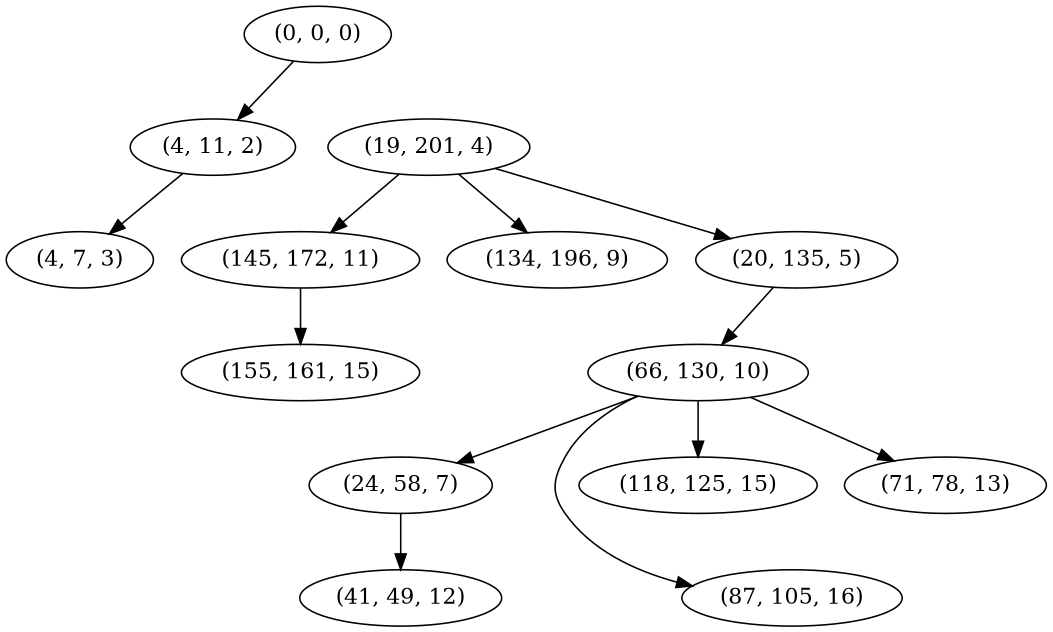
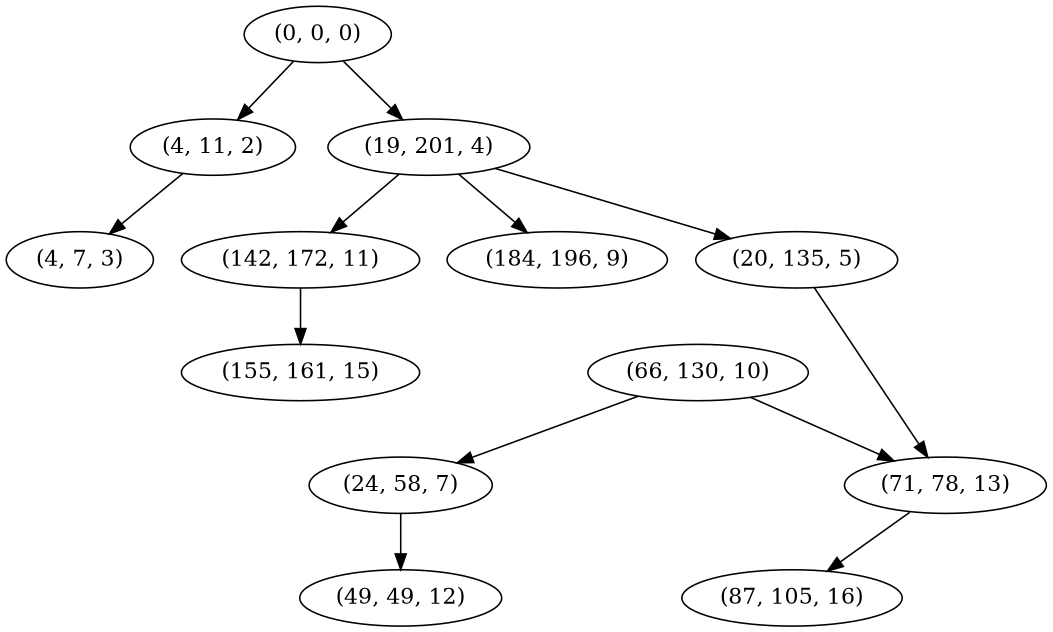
edge "(0, 0, 0)" -> "(19, 201, 4)": added
node "(145, 172, 11)": label "(145, 172, 11)" -> "(142, 172, 11)"
node "(134, 196, 9)": label "(134, 196, 9)" -> "(184, 196, 9)"
edge "(20, 135, 5)" -> "(66, 130, 10)": now "(20, 135, 5)" -> "(71, 78, 13)"
node "(118, 125, 15)": removed
edge "(66, 130, 10)" -> "(87, 105, 16)": now "(71, 78, 13)" -> "(87, 105, 16)"
node "(41, 49, 12)": label "(41, 49, 12)" -> "(49, 49, 12)"
